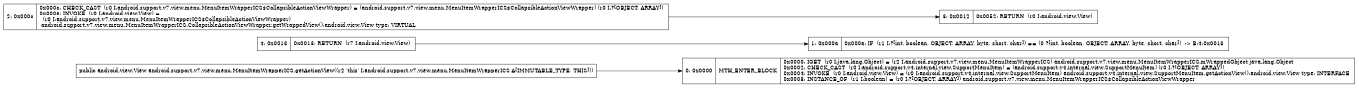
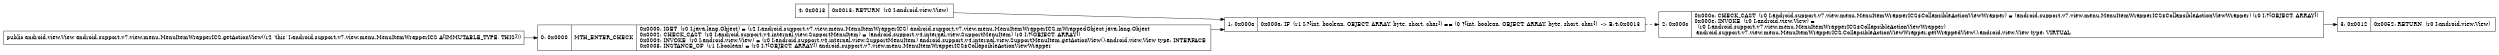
edge "1: 0x000a" -> "2: 0x000c": added
edge "0: 0x0000" -> "1: 0x000a": added
node "4: 0x0013": text "0x0013: RETURN  (r7 I:android.view.View)" -> "0x0013: RETURN  (r0 I:android.view.View)"
node "0: 0x0000": text "MTH_ENTER_BLOCK" -> "MTH_ENTER_CHECK"
